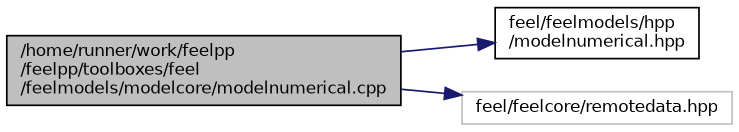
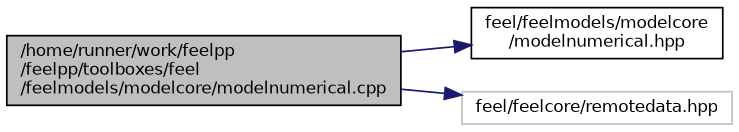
node "feel/feelmodels/hpp /modelnumerical.hpp": label "feel/feelmodels/hpp /modelnumerical.hpp" -> "feel/feelmodels/modelcore /modelnumerical.hpp"
